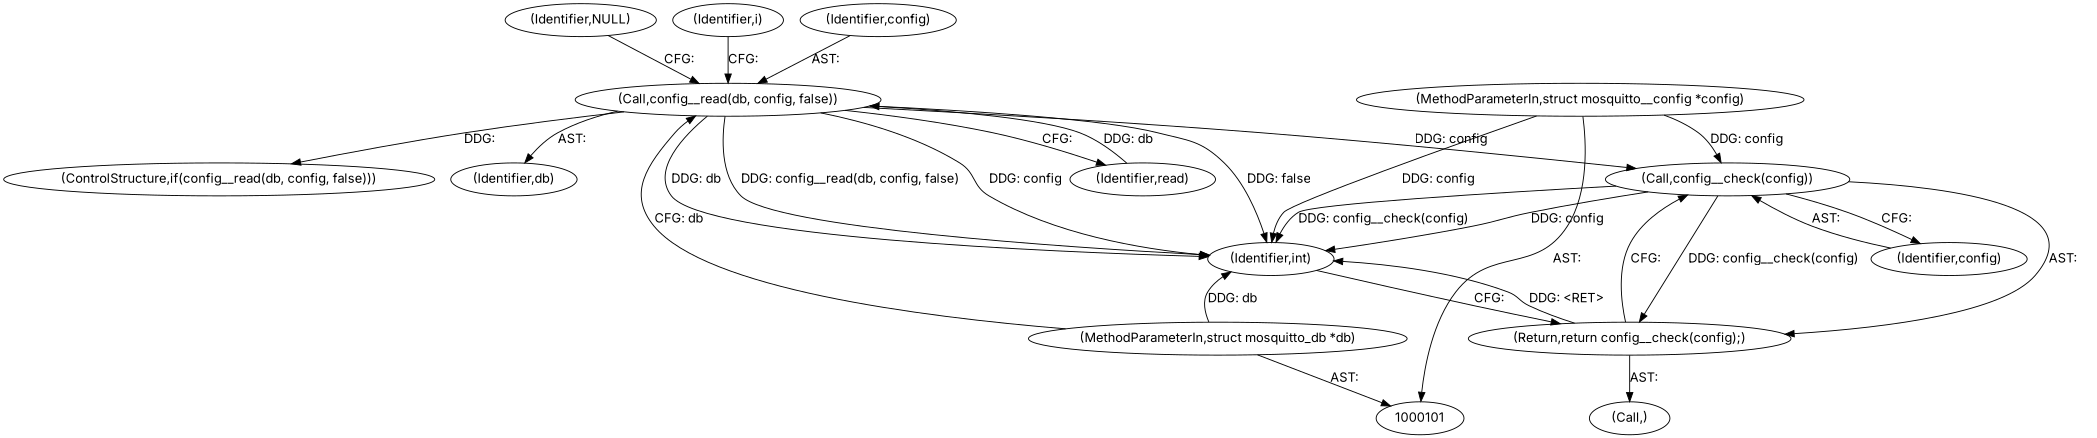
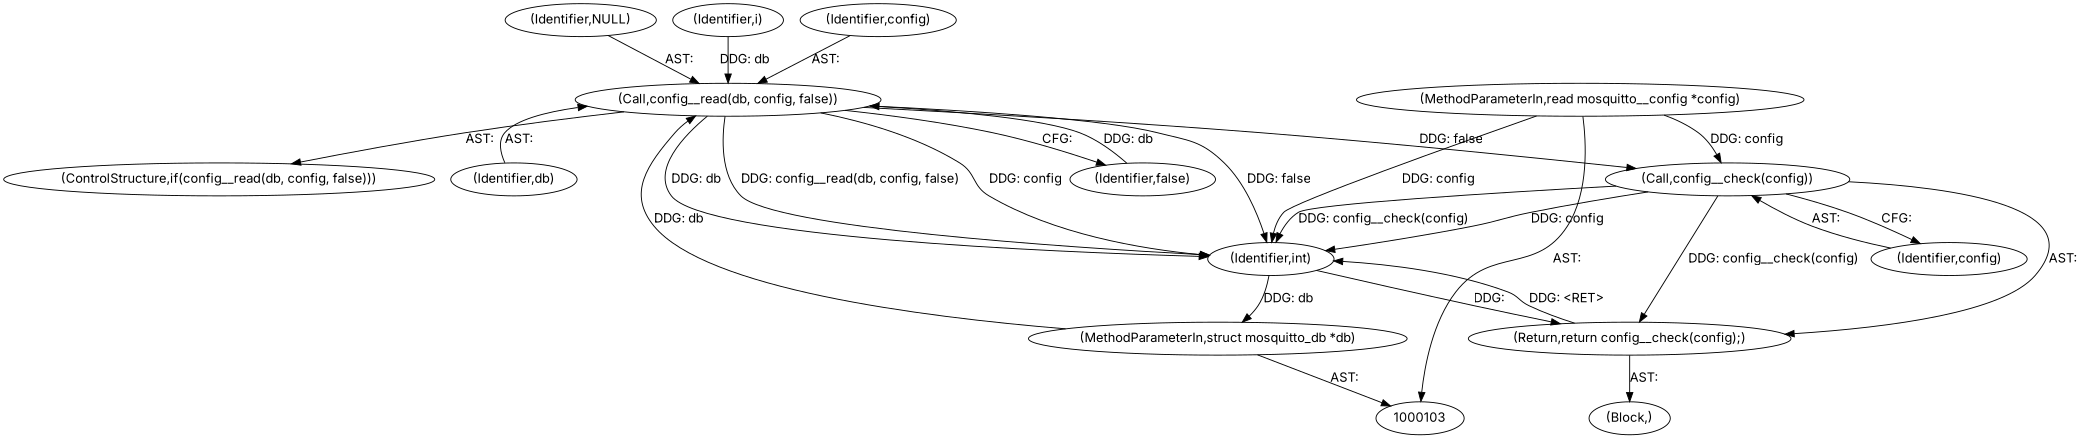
edge "(Identifier,NULL)" -> "(Call,config__read(db, config, false))": label "CFG: " -> "AST: "
edge "(Identifier,i)" -> "(Call,config__read(db, config, false))": label "CFG: " -> "DDG: db"
node "(MethodParameterIn,struct mosquitto__config *config)": label "(MethodParameterIn,struct mosquitto__config *config)" -> "(MethodParameterIn,read mosquitto__config *config)"
edge "(Call,config__read(db, config, false))" -> "(Identifier,db)": reversed
edge "(Call,config__read(db, config, false))" -> "(ControlStructure,if(config__read(db, config, false)))": label "DDG: " -> "AST: "
edge "(Call,config__read(db, config, false))" -> "(Call,config__check(config))": label "DDG: config" -> "DDG: false"
node "(Identifier,read)": label "(Identifier,read)" -> "(Identifier,false)"
edge "(MethodParameterIn,struct mosquitto_db *db)" -> "(Call,config__read(db, config, false))": label "CFG: db" -> "DDG: db"
edge "(Return,return config__check(config);)" -> "(Call,config__check(config))": removed, label "CFG:"
edge "(MethodParameterIn,struct mosquitto_db *db)" -> "(Identifier,int)": reversed
edge "(Identifier,int)" -> "(Return,return config__check(config);)": label "CFG: " -> "DDG: "
node "1000101": label "1000101" -> "1000103"
node "(Call,)": label "(Call,)" -> "(Block,)"
